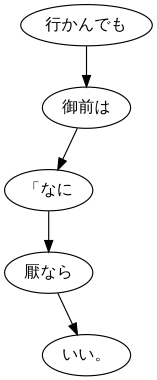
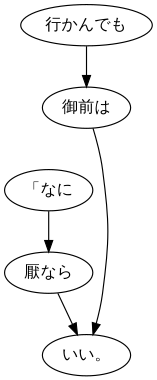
edge "御前は" -> "「なに": now "御前は" -> "いい。"
